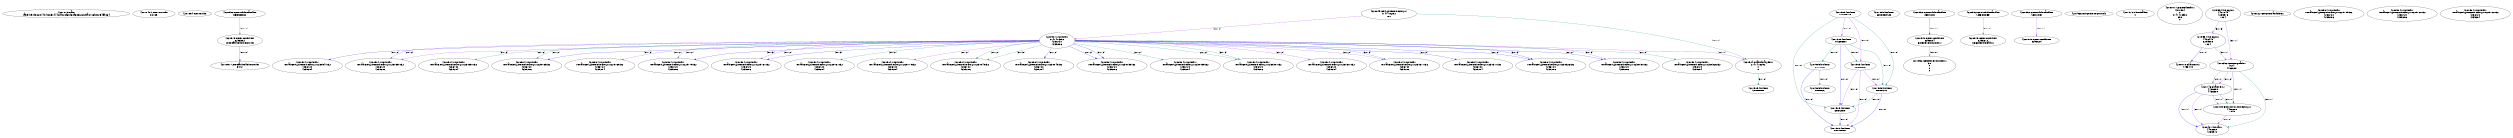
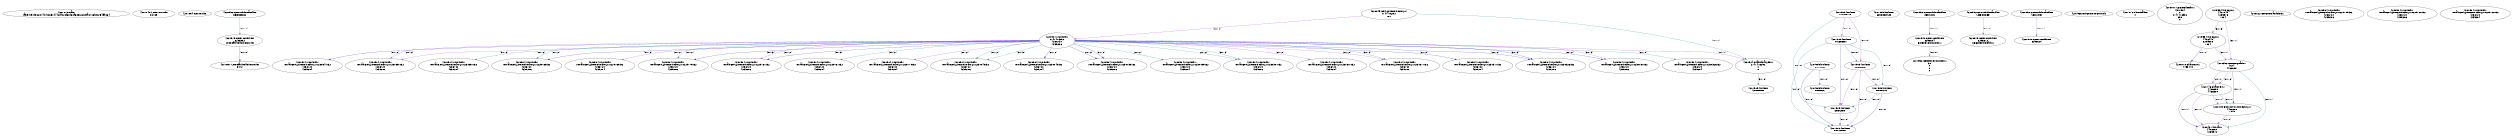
edge "4207905.lstrlenA UXTHEME" -> "4207905.lstrlenA PROPSYS": removed, label "(0-->0)"
edge "4207905.lstrlenA USERENV" -> "4207905.lstrlenA DWMAPI": now "4207905.lstrlenA USERENV" -> "4207905.lstrlenA NTMARTA"
